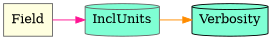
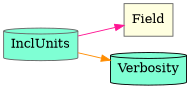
edge "Field" -> "InclUnits": reversed
